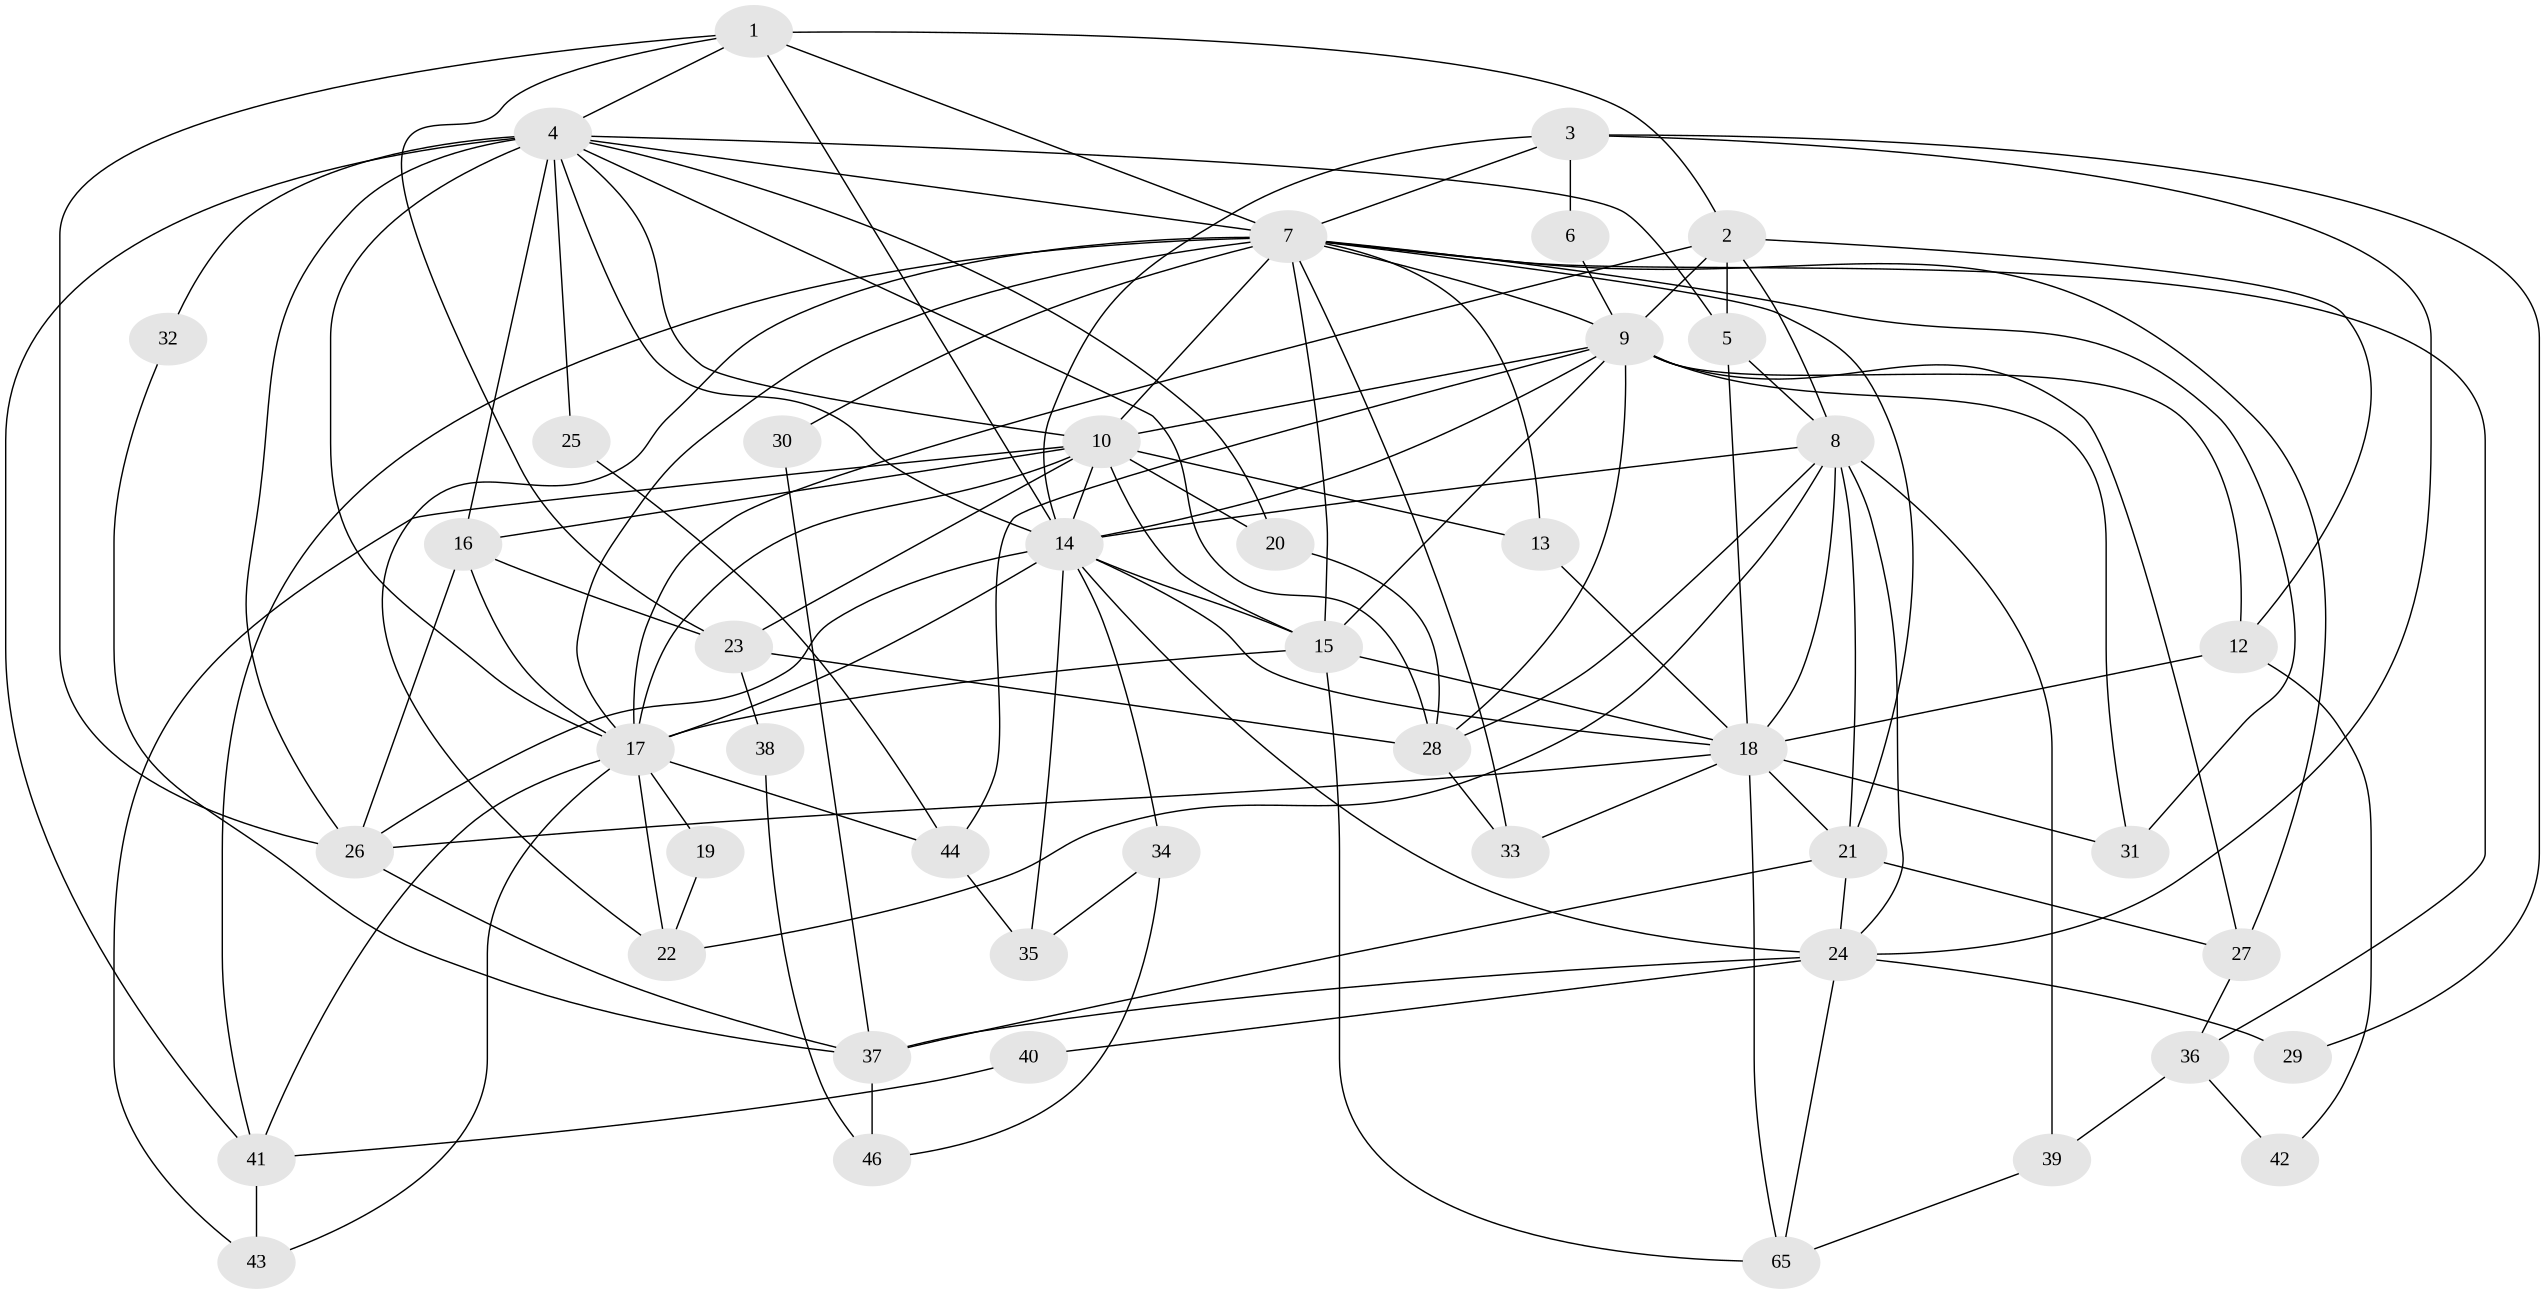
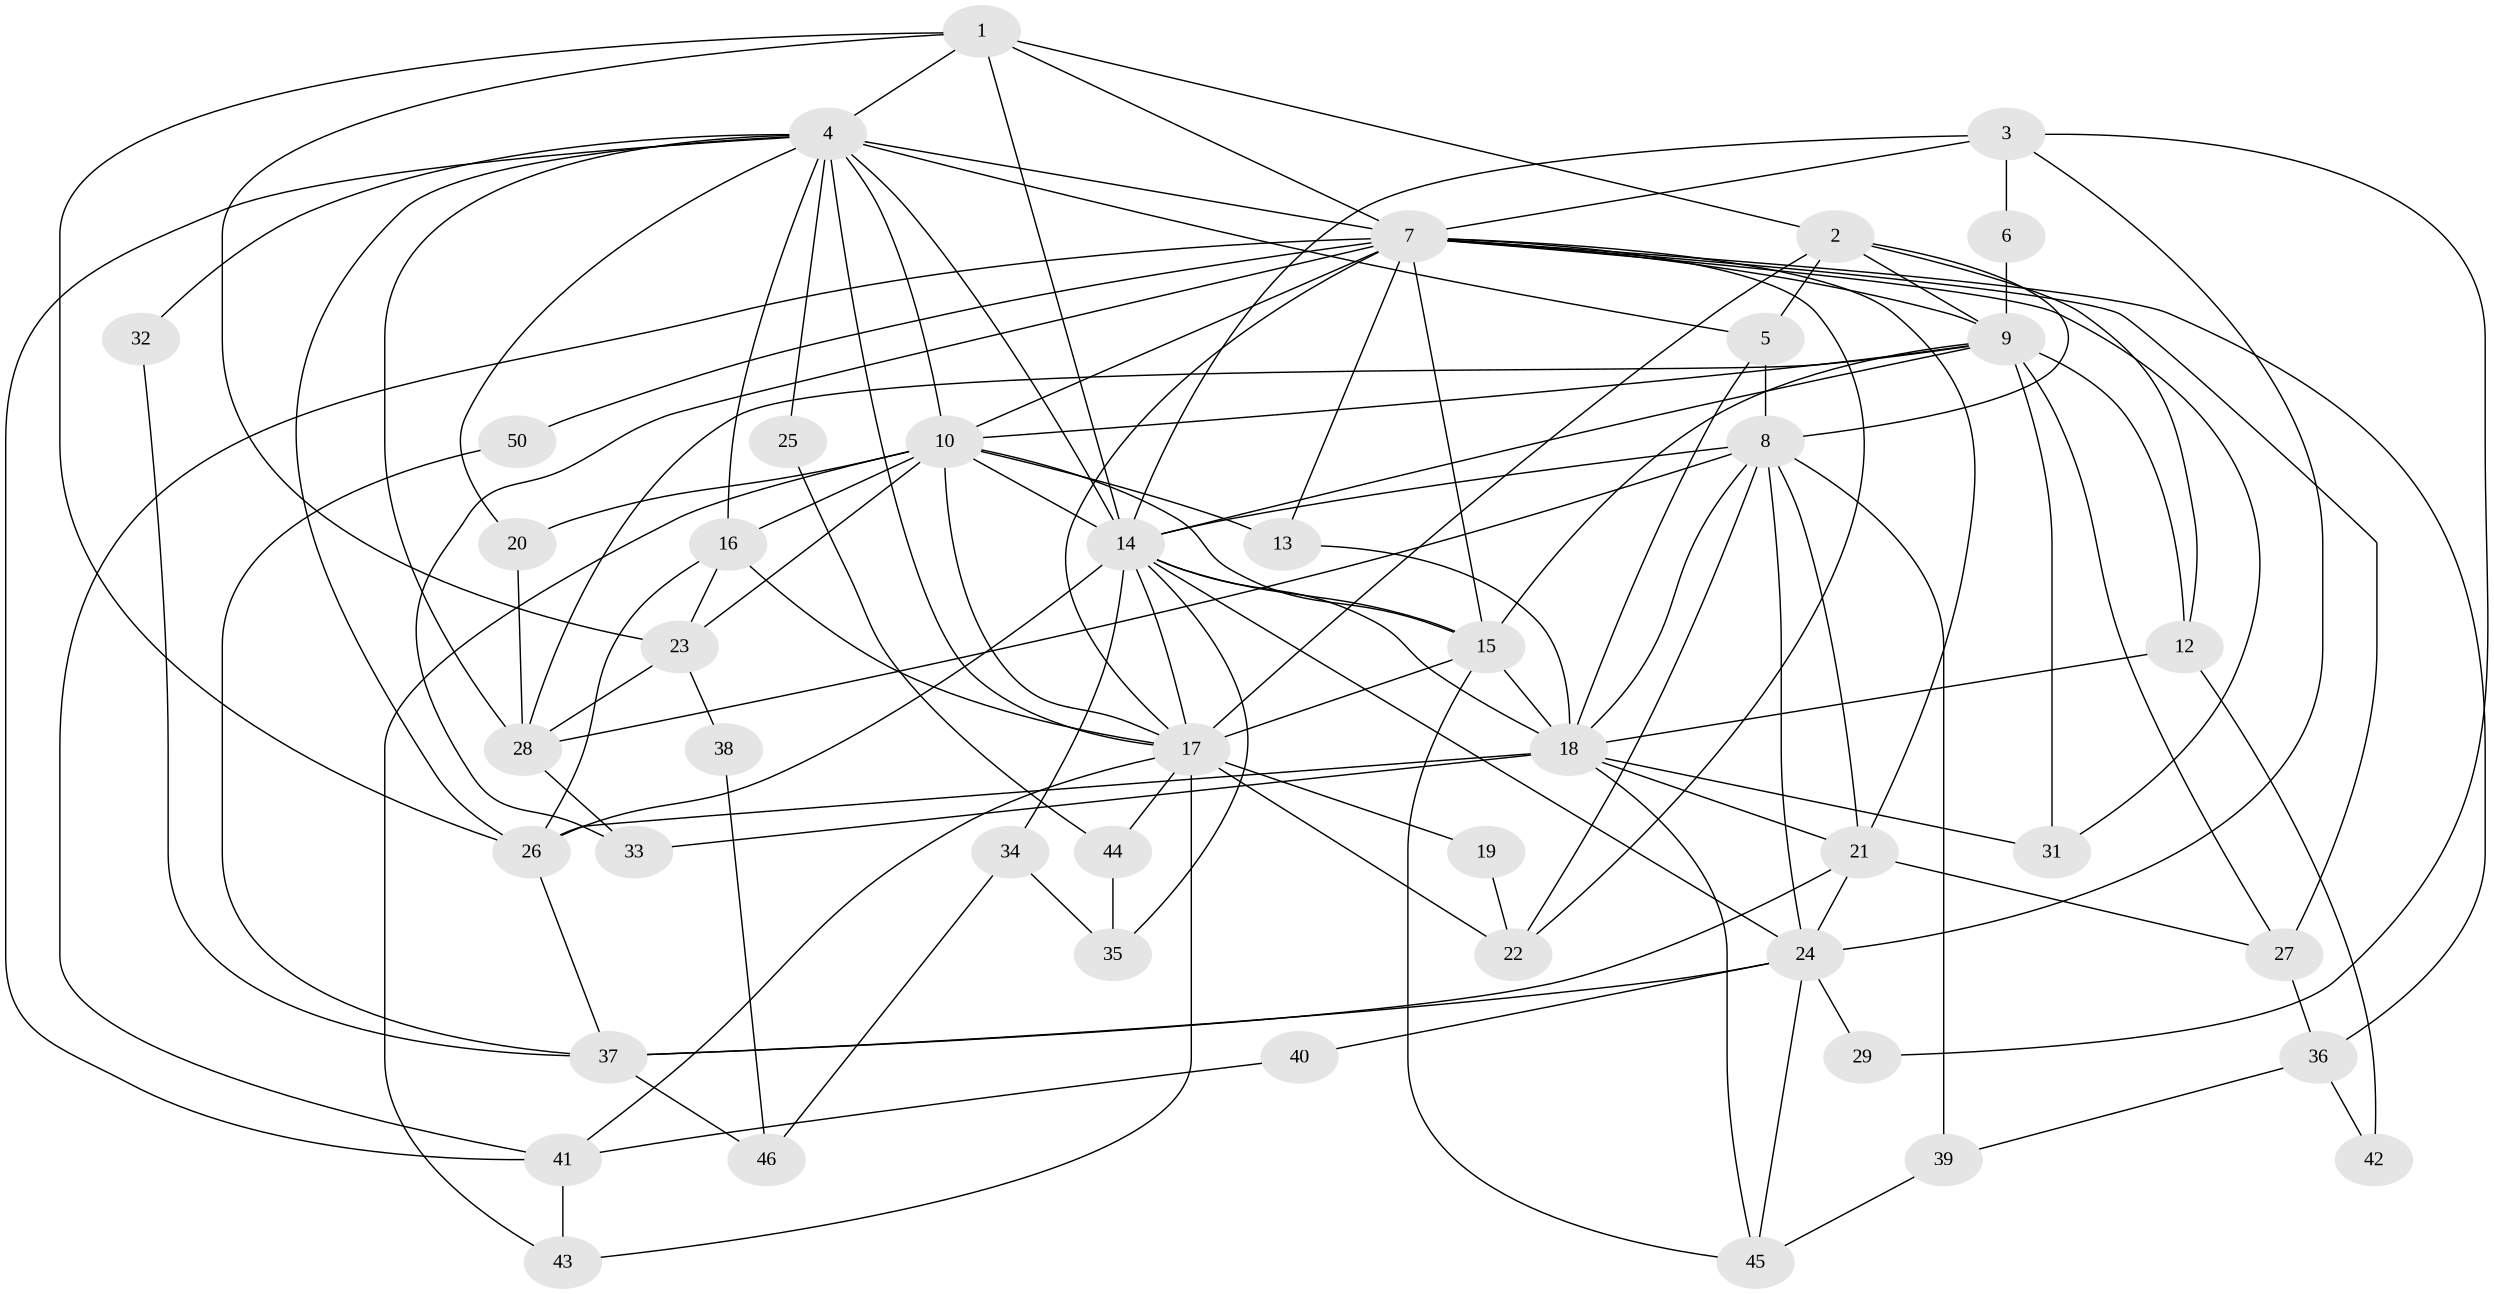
node "30": label "30" -> "50"
edge "9" -- "44": removed
node "65": label "65" -> "45"
